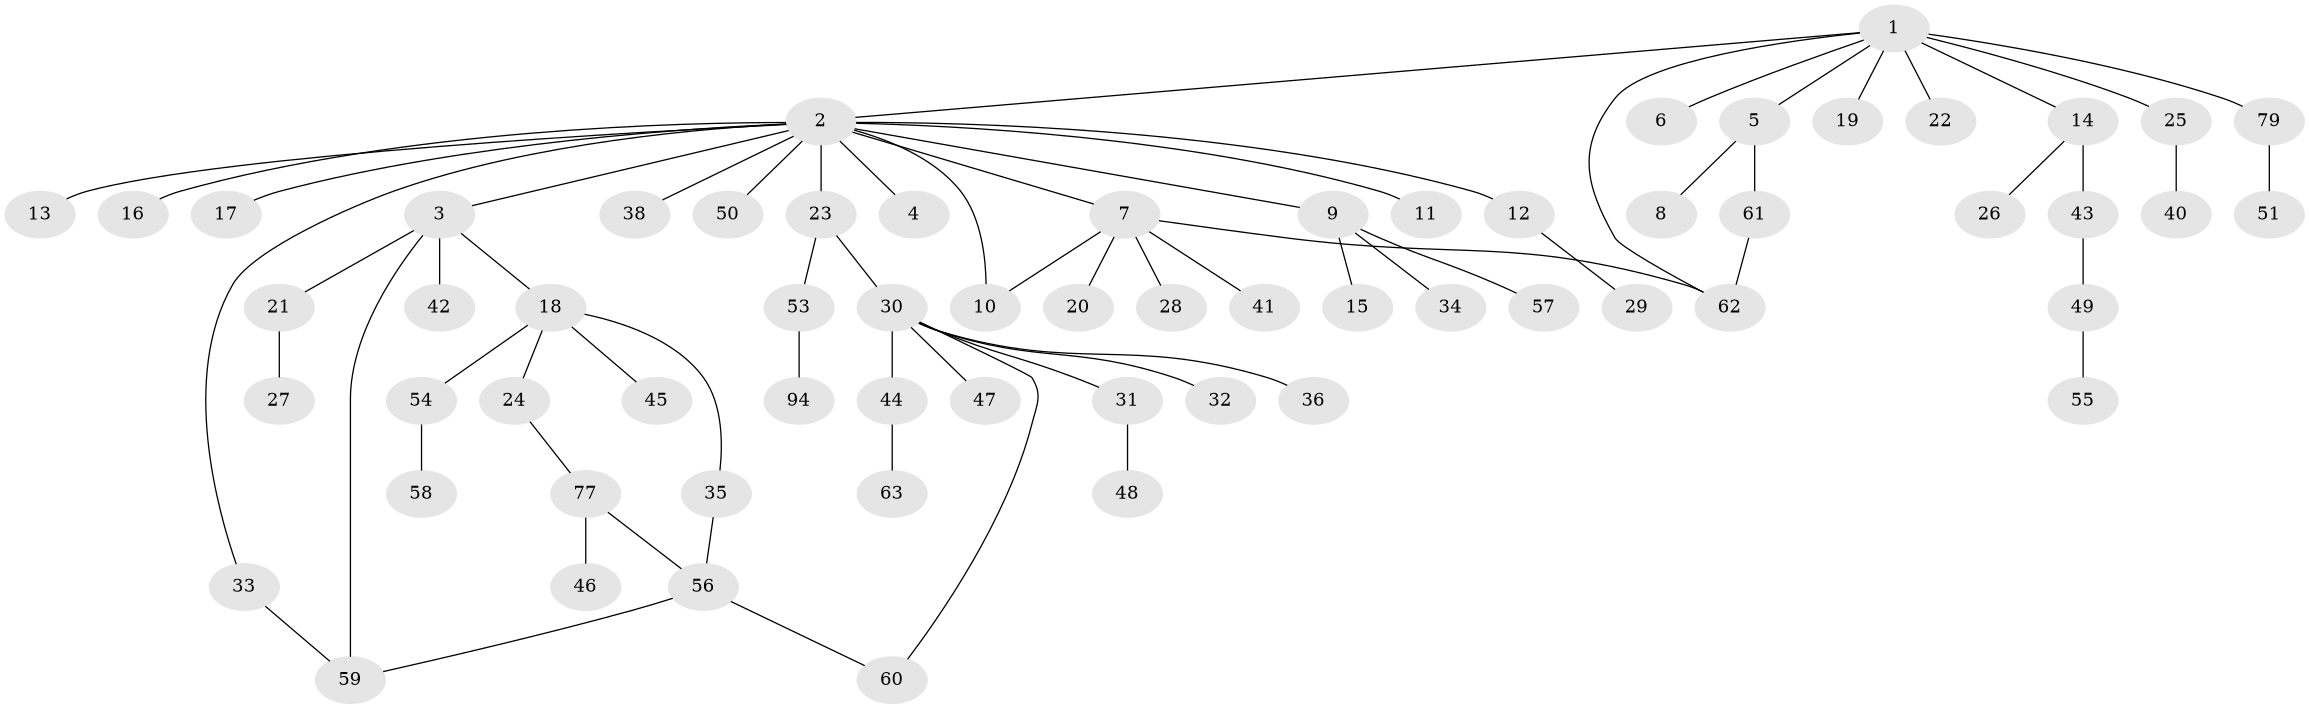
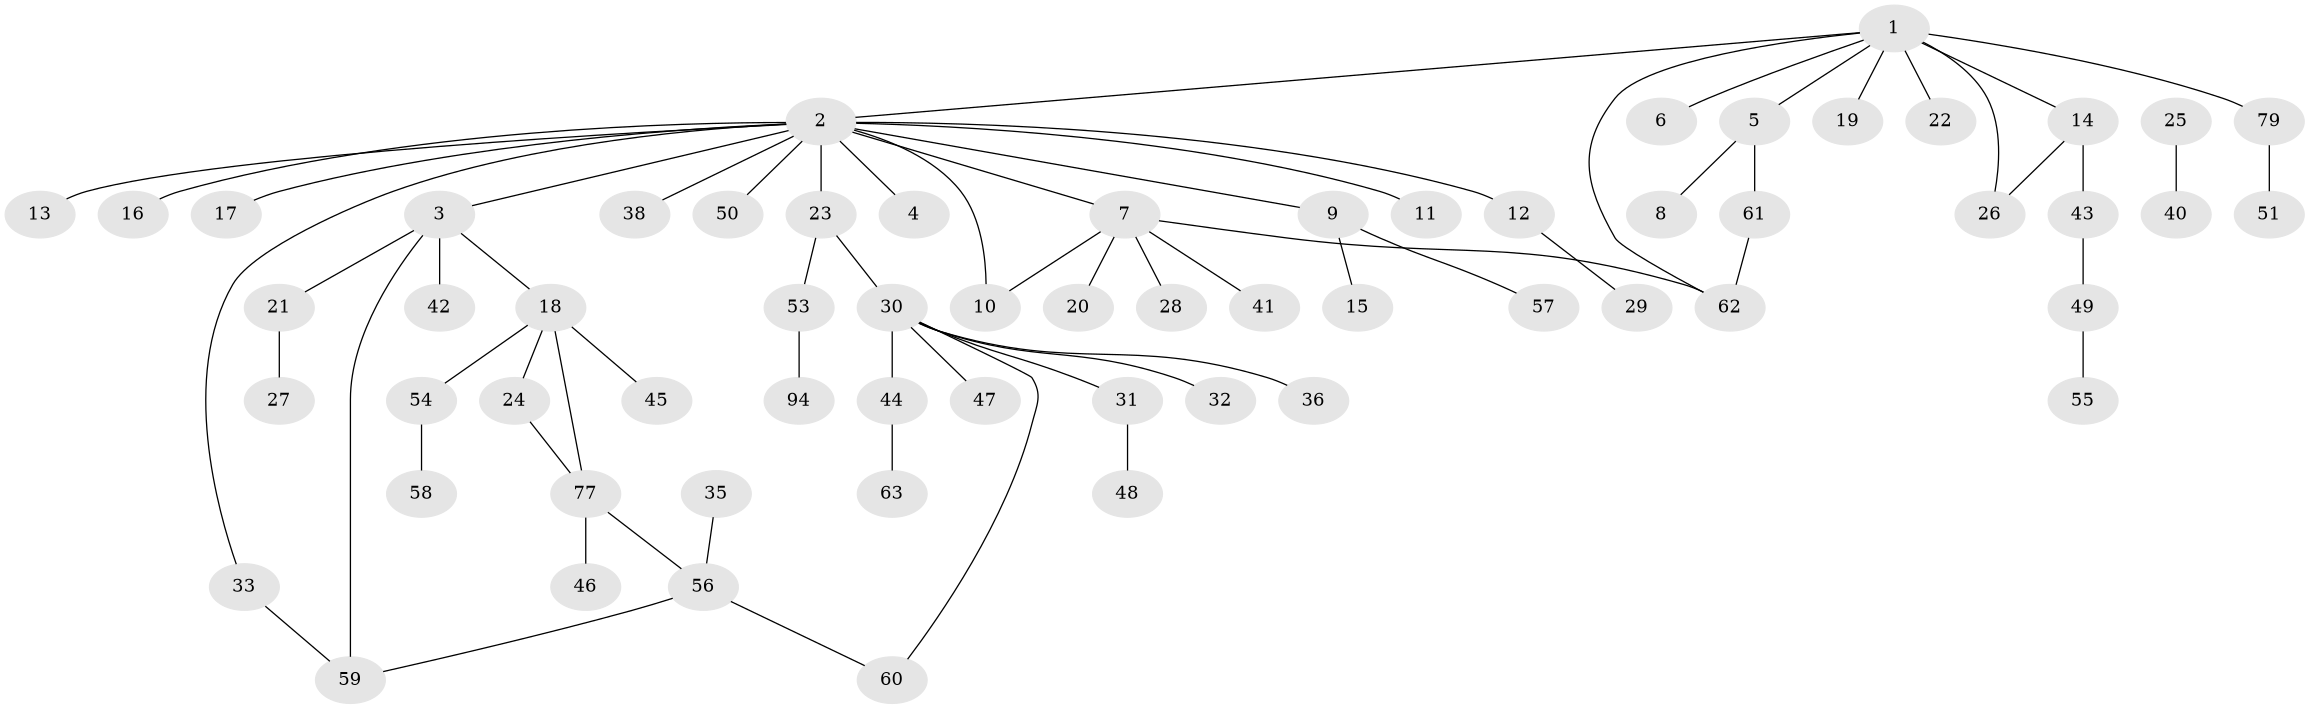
edge "1" -- "25": now "1" -- "26"
node "34": removed
edge "18" -- "35": now "18" -- "77"
